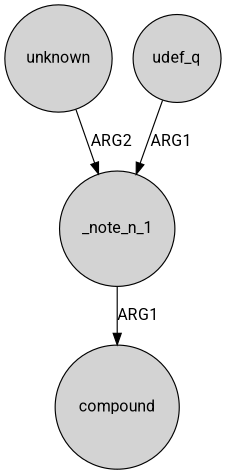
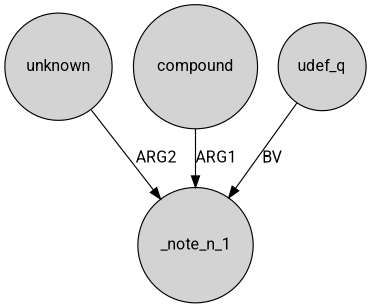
edge "udef_q" -> "_note_n_1": label "ARG1" -> "BV"
edge "_note_n_1" -> "compound": reversed
